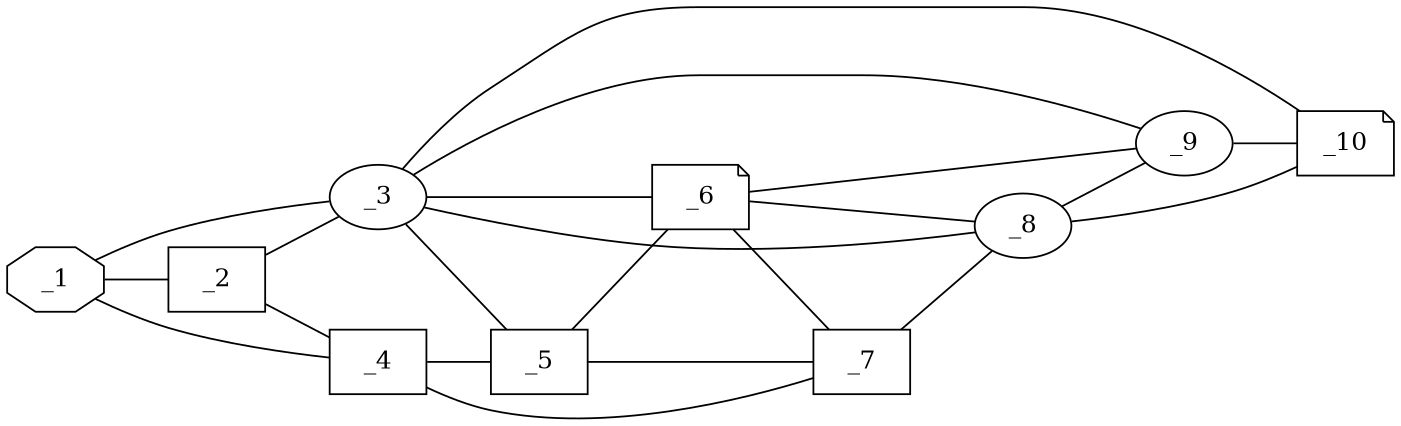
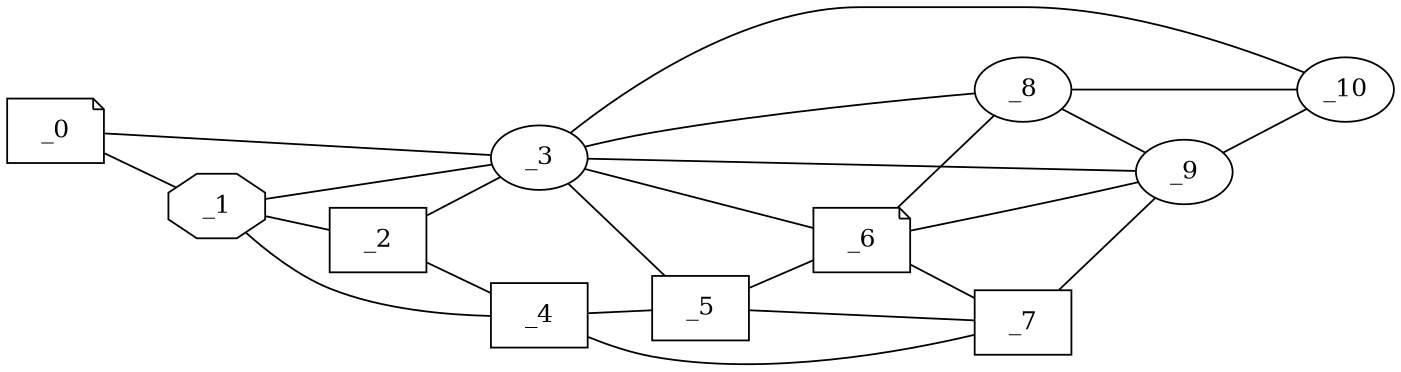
node "_0": added
node "_10": shape note -> ellipse
edge "_8" -- "_7": now "_9" -- "_7"
